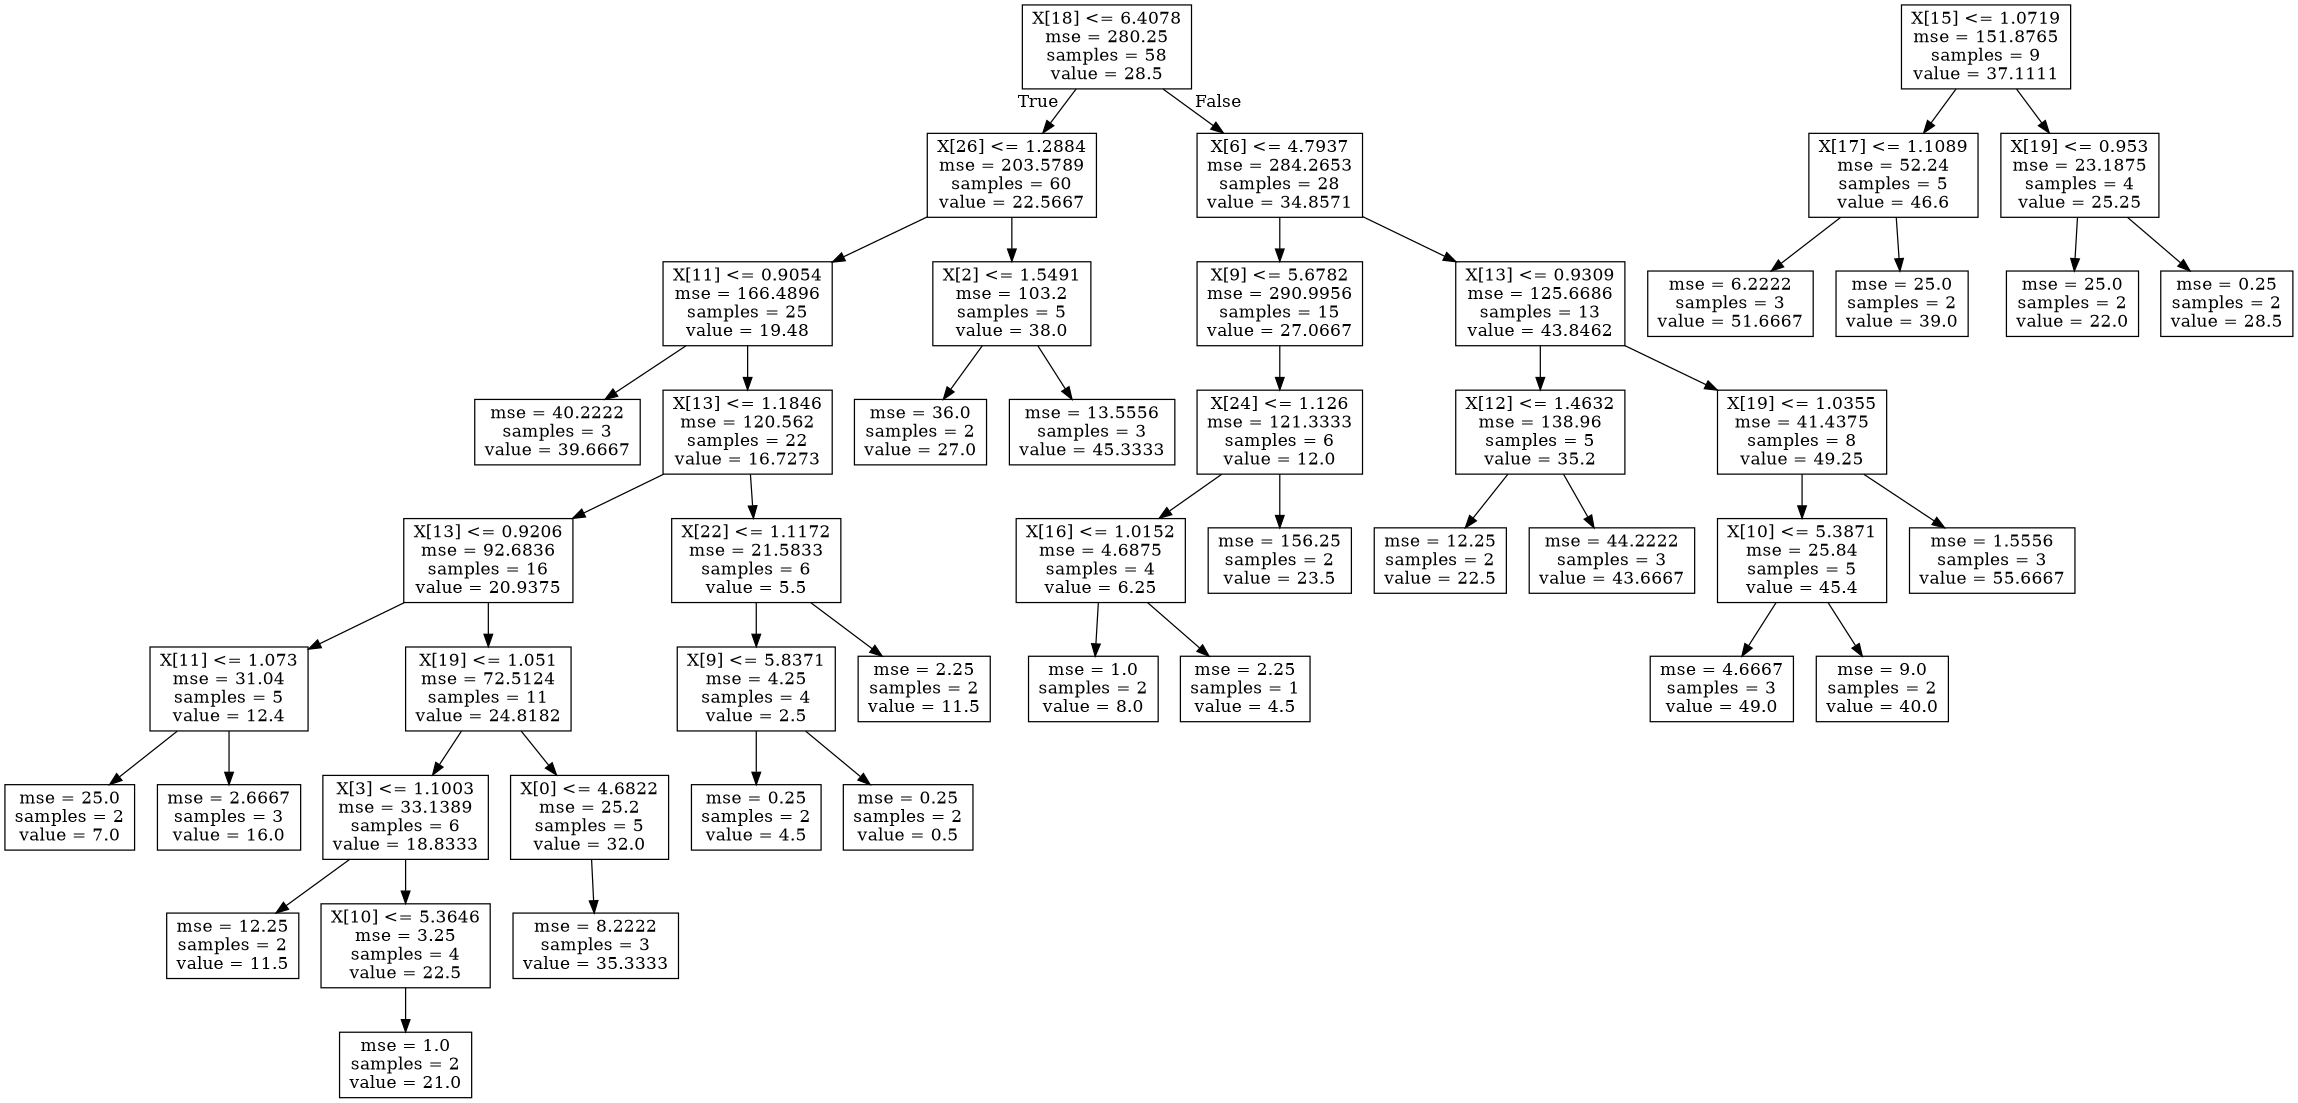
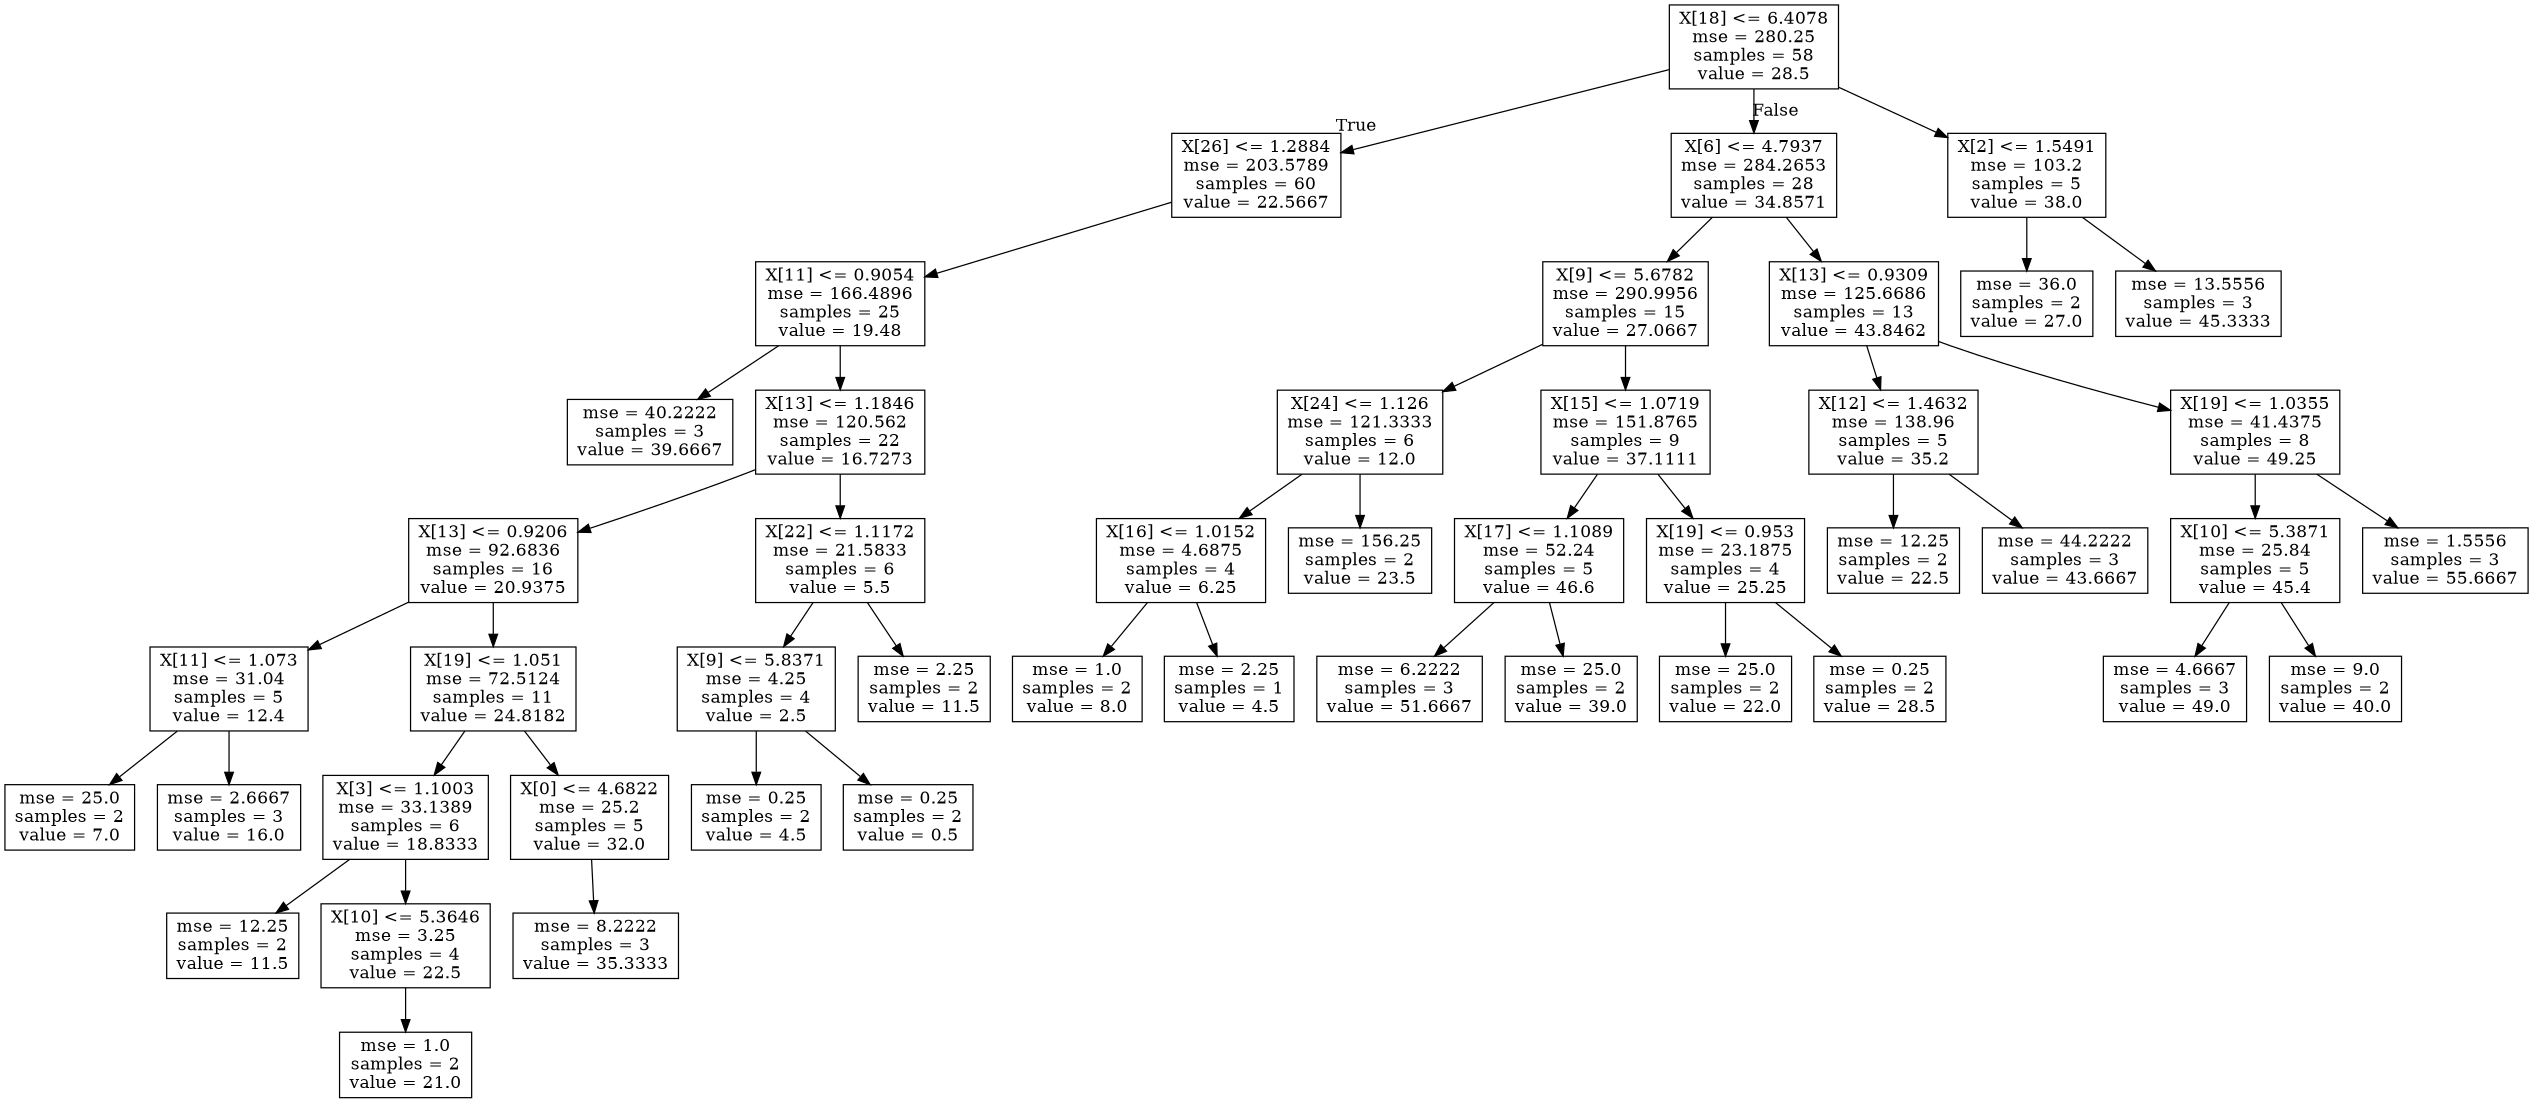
edge "X[26] <= 1.2884 mse = 203.5789 samples = 60 value = 22.5667" -> "X[2] <= 1.5491 mse = 103.2 samples = 5 value = 38.0": now "X[18] <= 6.4078 mse = 280.25 samples = 58 value = 28.5" -> "X[2] <= 1.5491 mse = 103.2 samples = 5 value = 38.0"
edge "X[9] <= 5.6782 mse = 290.9956 samples = 15 value = 27.0667" -> "X[15] <= 1.0719 mse = 151.8765 samples = 9 value = 37.1111": added
